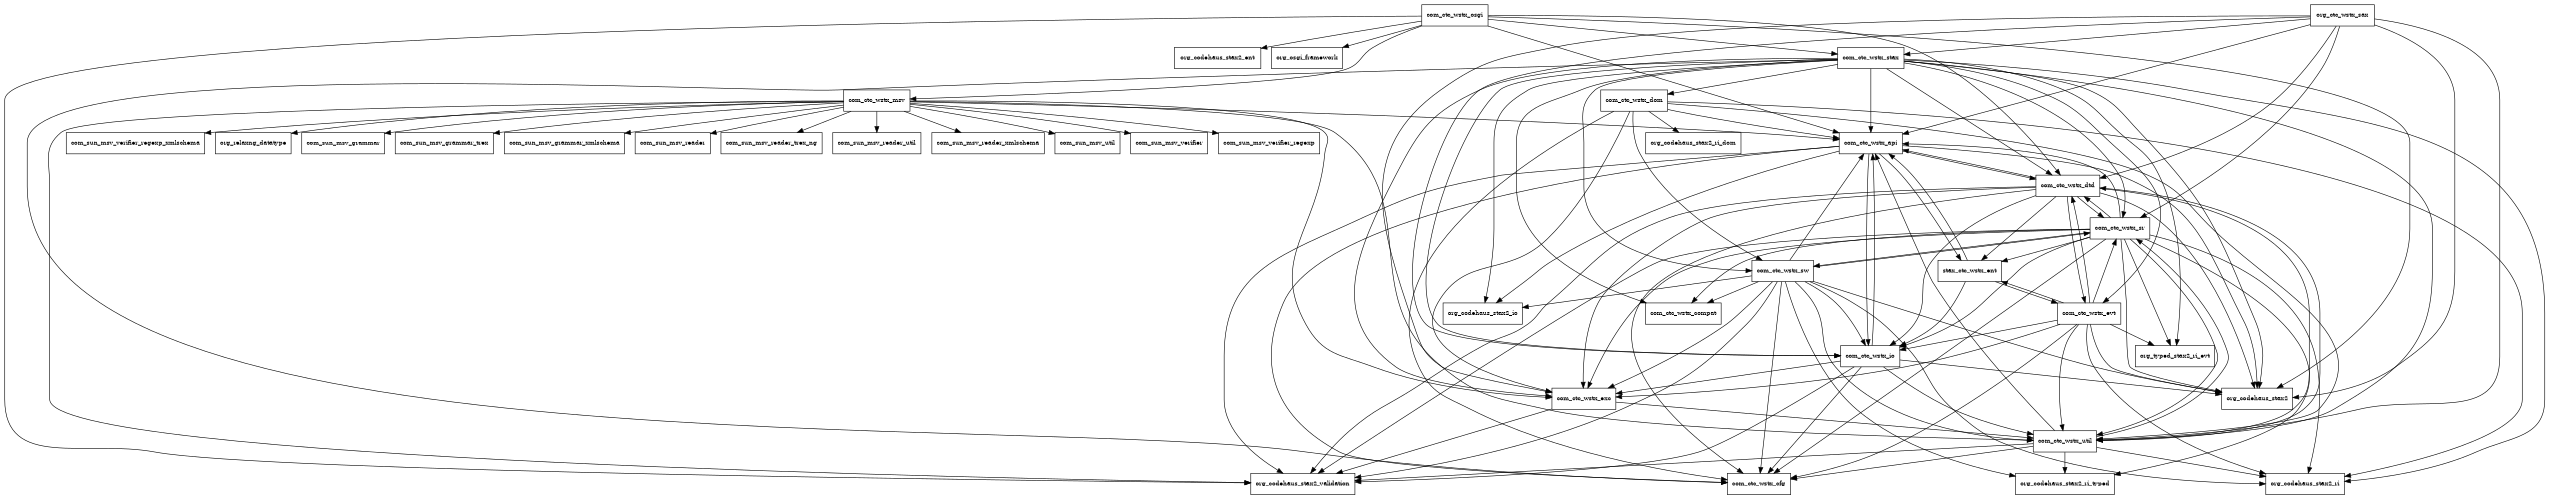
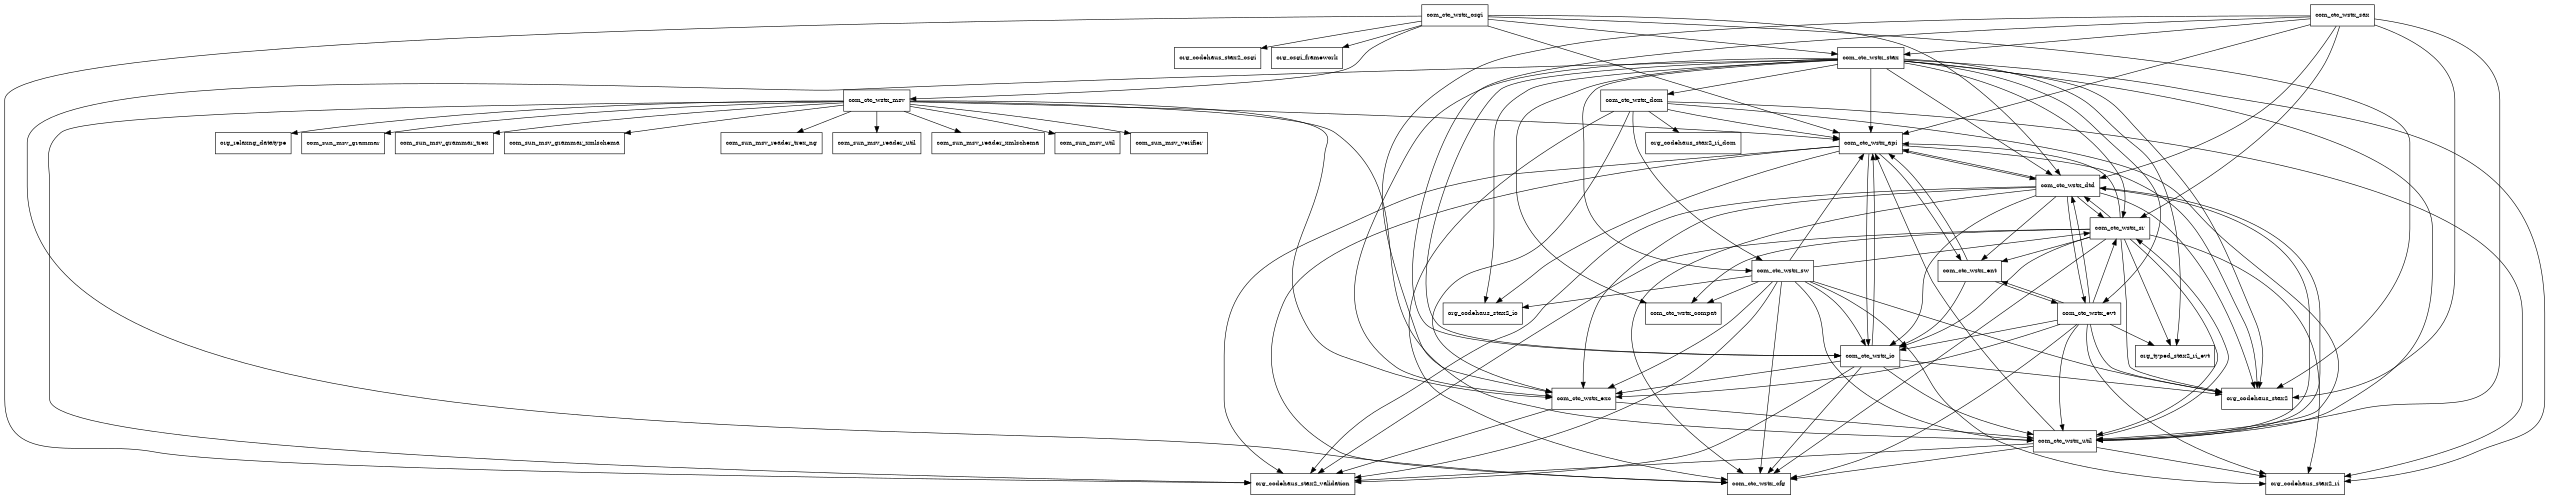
node "org_ctc_wstx_sax": label "org_ctc_wstx_sax" -> "com_ctc_wstx_sax"
node "org_codehaus_stax2_ent": label "org_codehaus_stax2_ent" -> "org_codehaus_stax2_osgi"
node "com_sun_msv_verifier_regexp_xmlschema": removed
node "com_sun_msv_reader": removed
node "com_sun_msv_verifier_regexp": removed
edge "com_ctc_wstx_sr" -> "com_ctc_wstx_exc": removed
edge "com_ctc_wstx_sr" -> "com_ctc_wstx_sw": removed
node "stax_ctc_wstx_ent": label "stax_ctc_wstx_ent" -> "com_ctc_wstx_ent"
node "org_codehaus_stax2_ri_typed": removed
